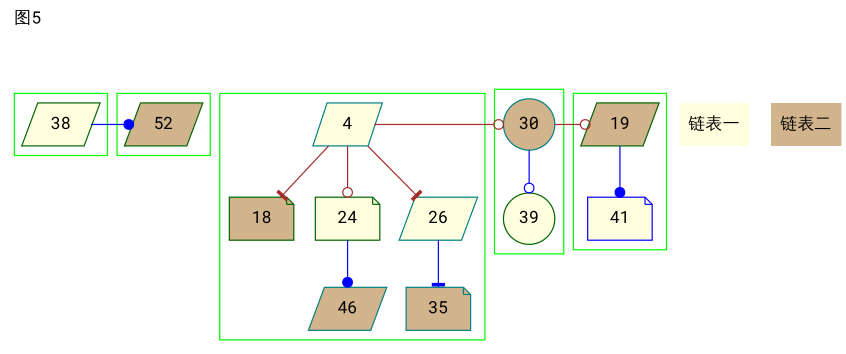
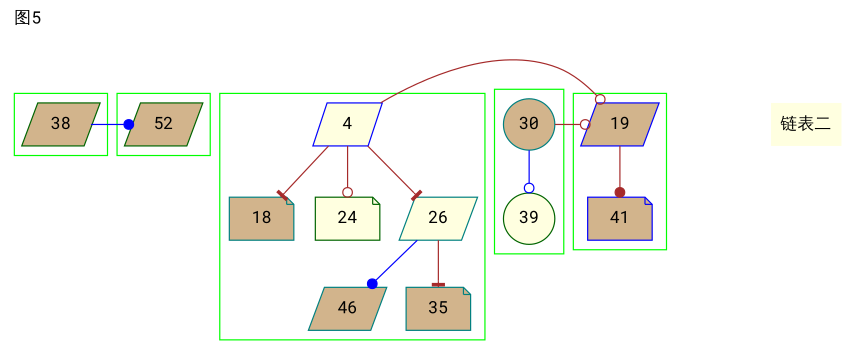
node "38": fillcolor lightyellow -> tan
node "4": color teal -> blue
edge "4" -> "30": now "4" -> "19"
node "19": color darkgreen -> blue
node "链表一": removed
node "链表二": fillcolor tan -> lightyellow
edge "19" -> "41": color blue -> brown
node "18": color darkgreen -> teal
node "41": fillcolor lightyellow -> tan
edge "24" -> "46": now "26" -> "46"
edge "26" -> "35": color blue -> brown
